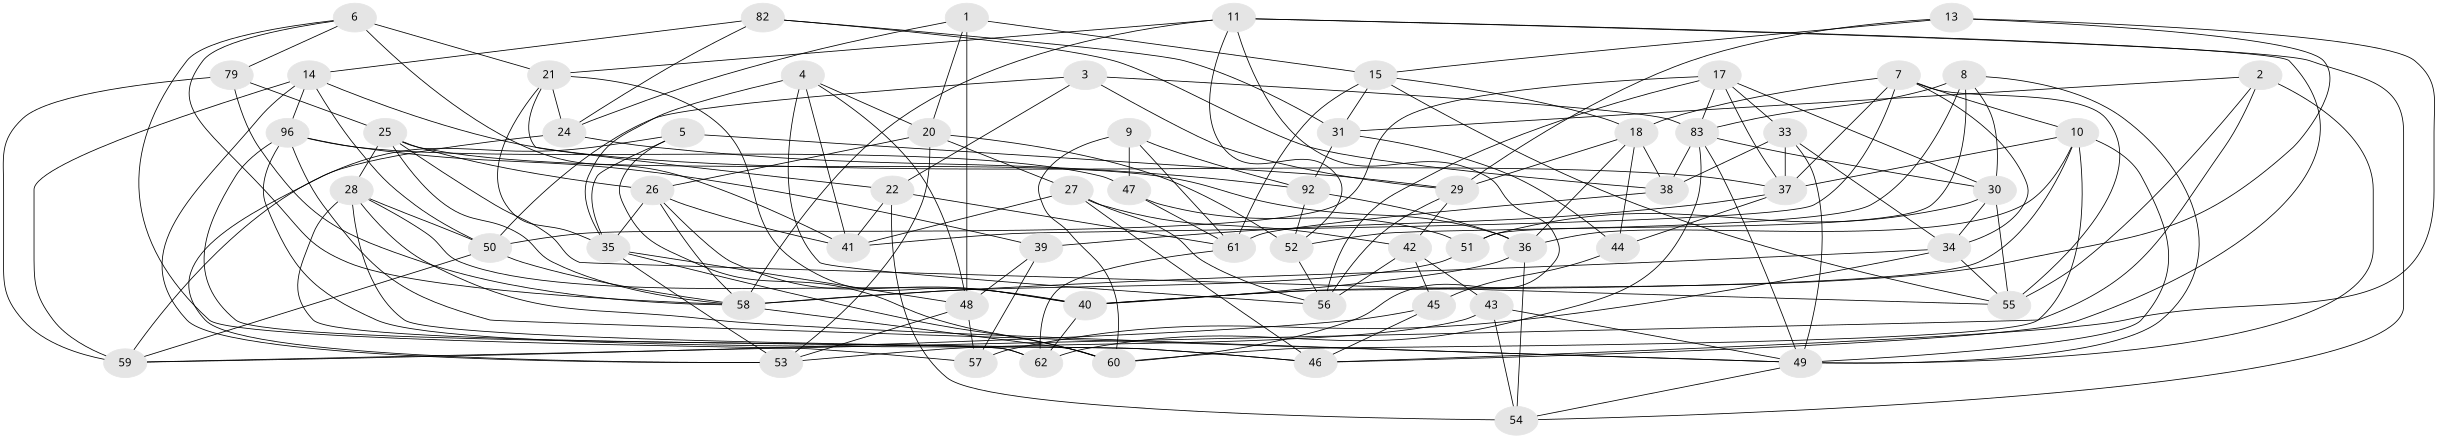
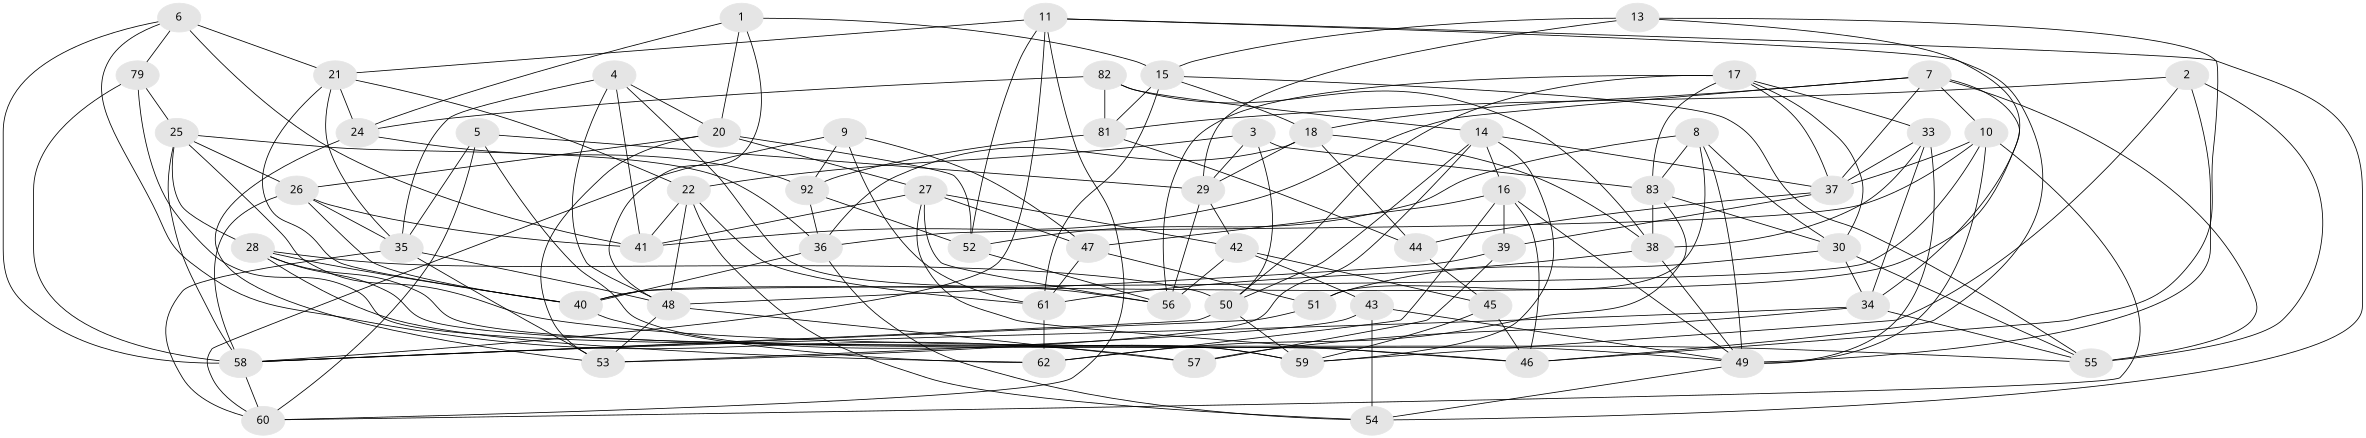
node "96": label "96" -> "16"
node "31": label "31" -> "81"
edge "27" -- "47": added
edge "22" -- "48": added
edge "83" -- "49": now "38" -- "49"
